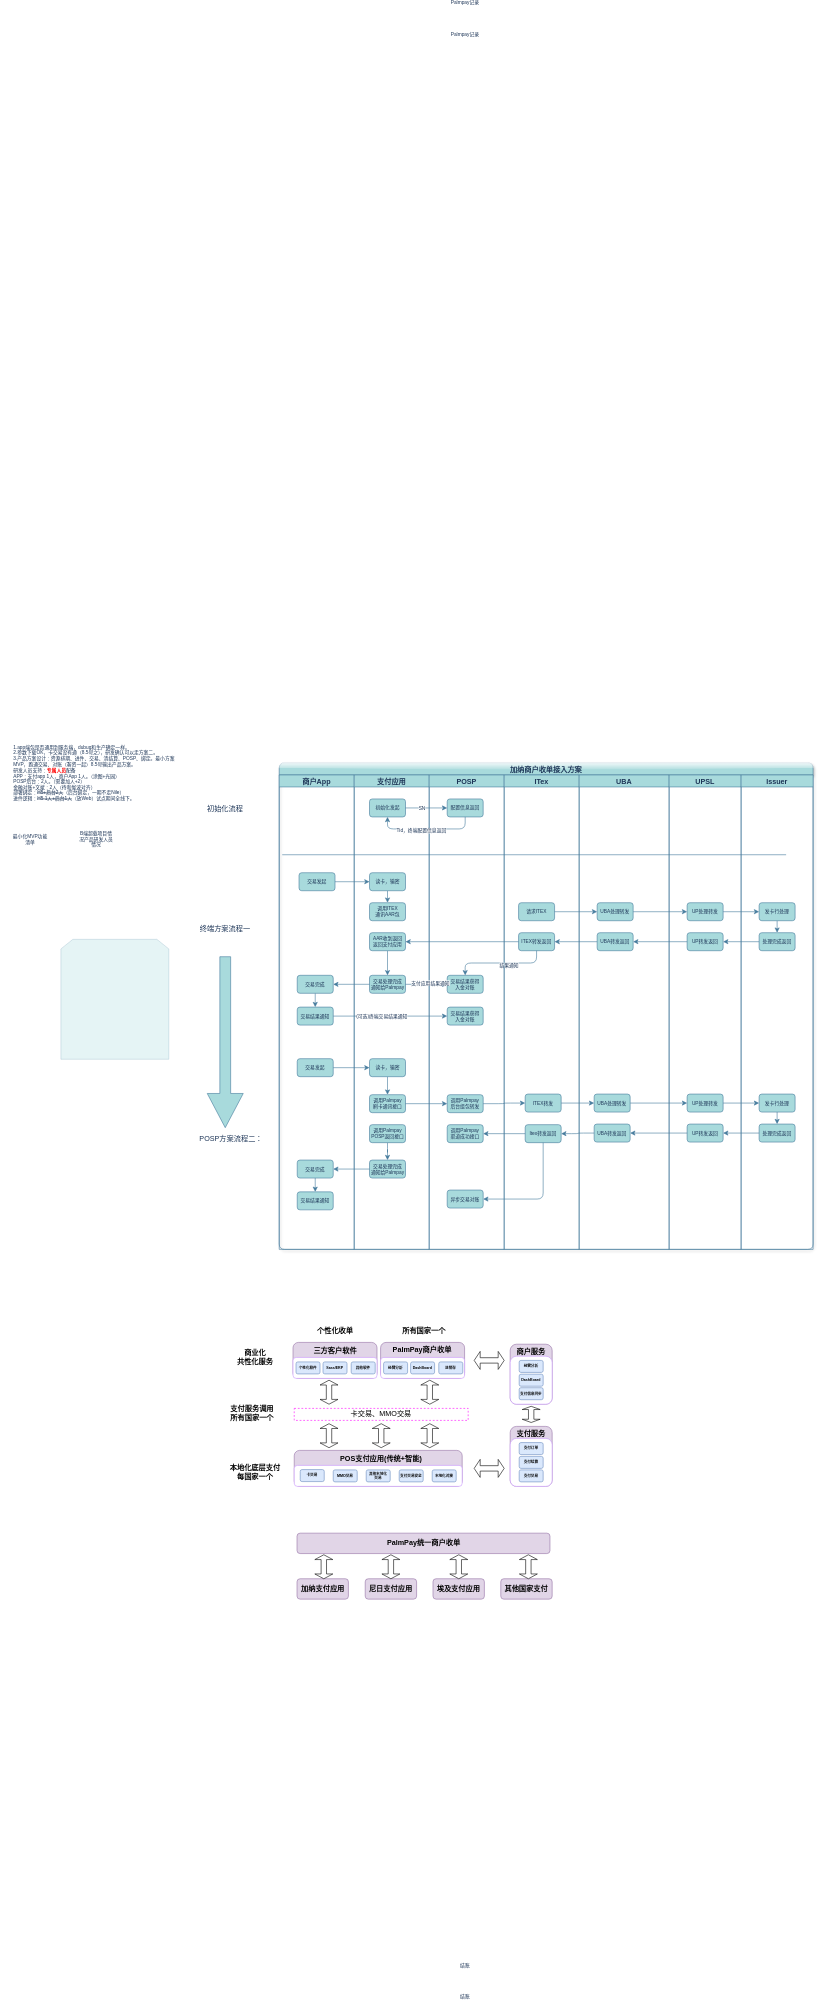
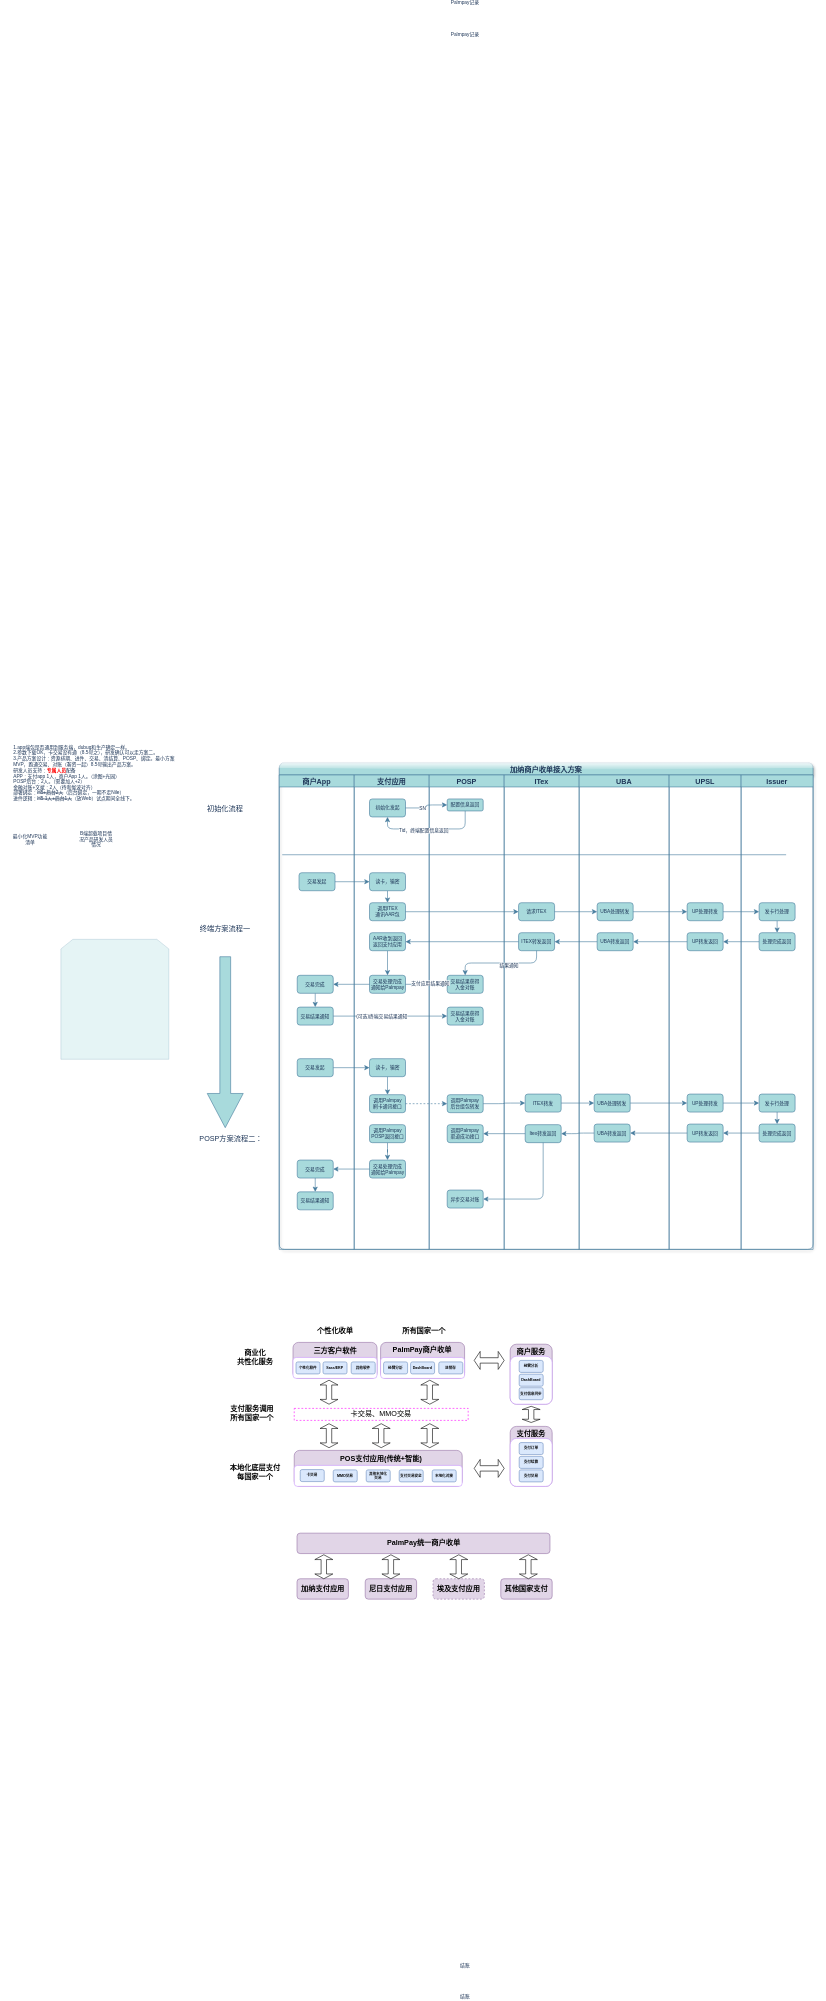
node "配置信息返回": size 36x18 -> 36x12
edge "调用ITEX 通讯AAR包" -> "请求ITEX": added
edge "调用Palmpay 刷卡通讯接口" -> "调用Palmpay 后台组包转发": style solid -> dashed
node "埃及支付应用": style solid -> dashed
